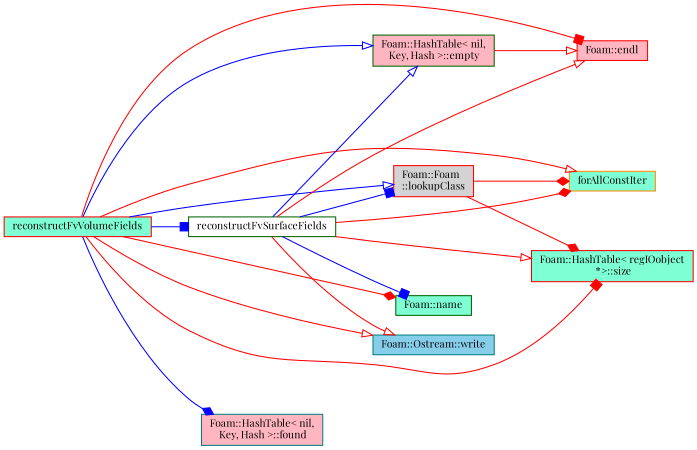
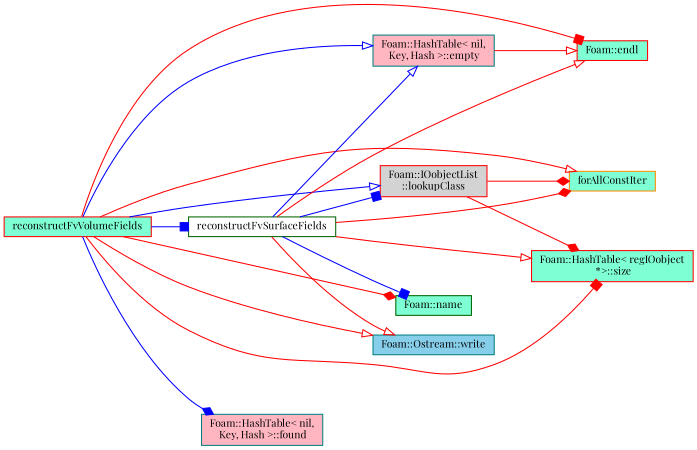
node "Foam::HashTable< nil, Key, Hash >::empty": color darkgreen -> teal
node "Foam::endl": fillcolor lightpink -> aquamarine
node "Foam::Foam ::lookupClass": label "Foam::Foam ::lookupClass" -> "Foam::IOobjectList ::lookupClass"
